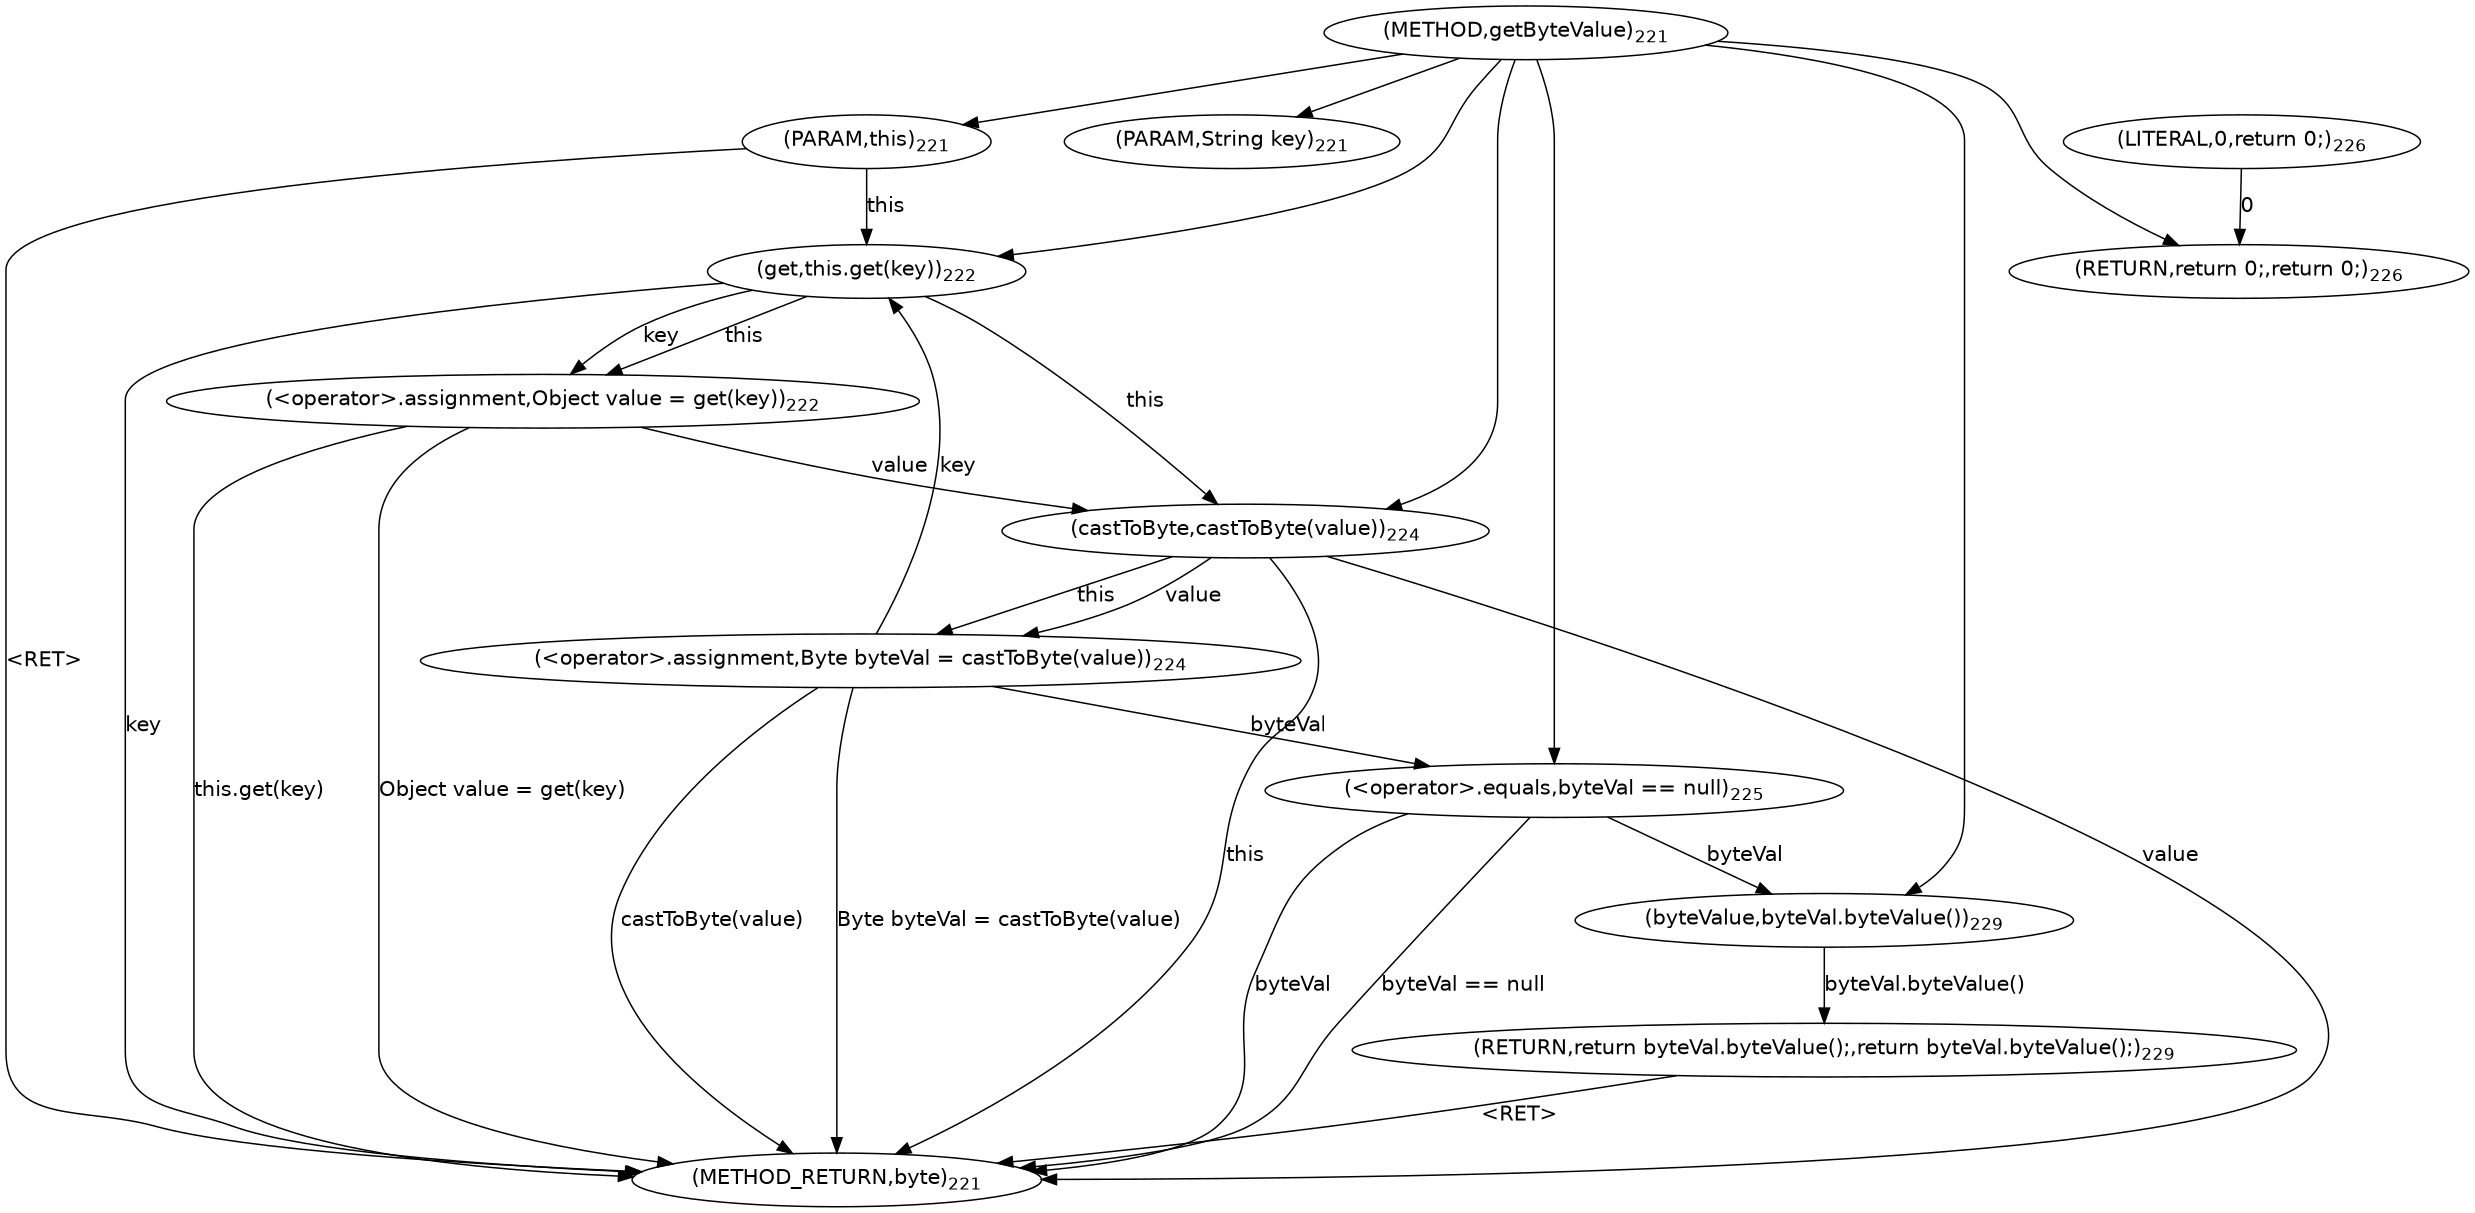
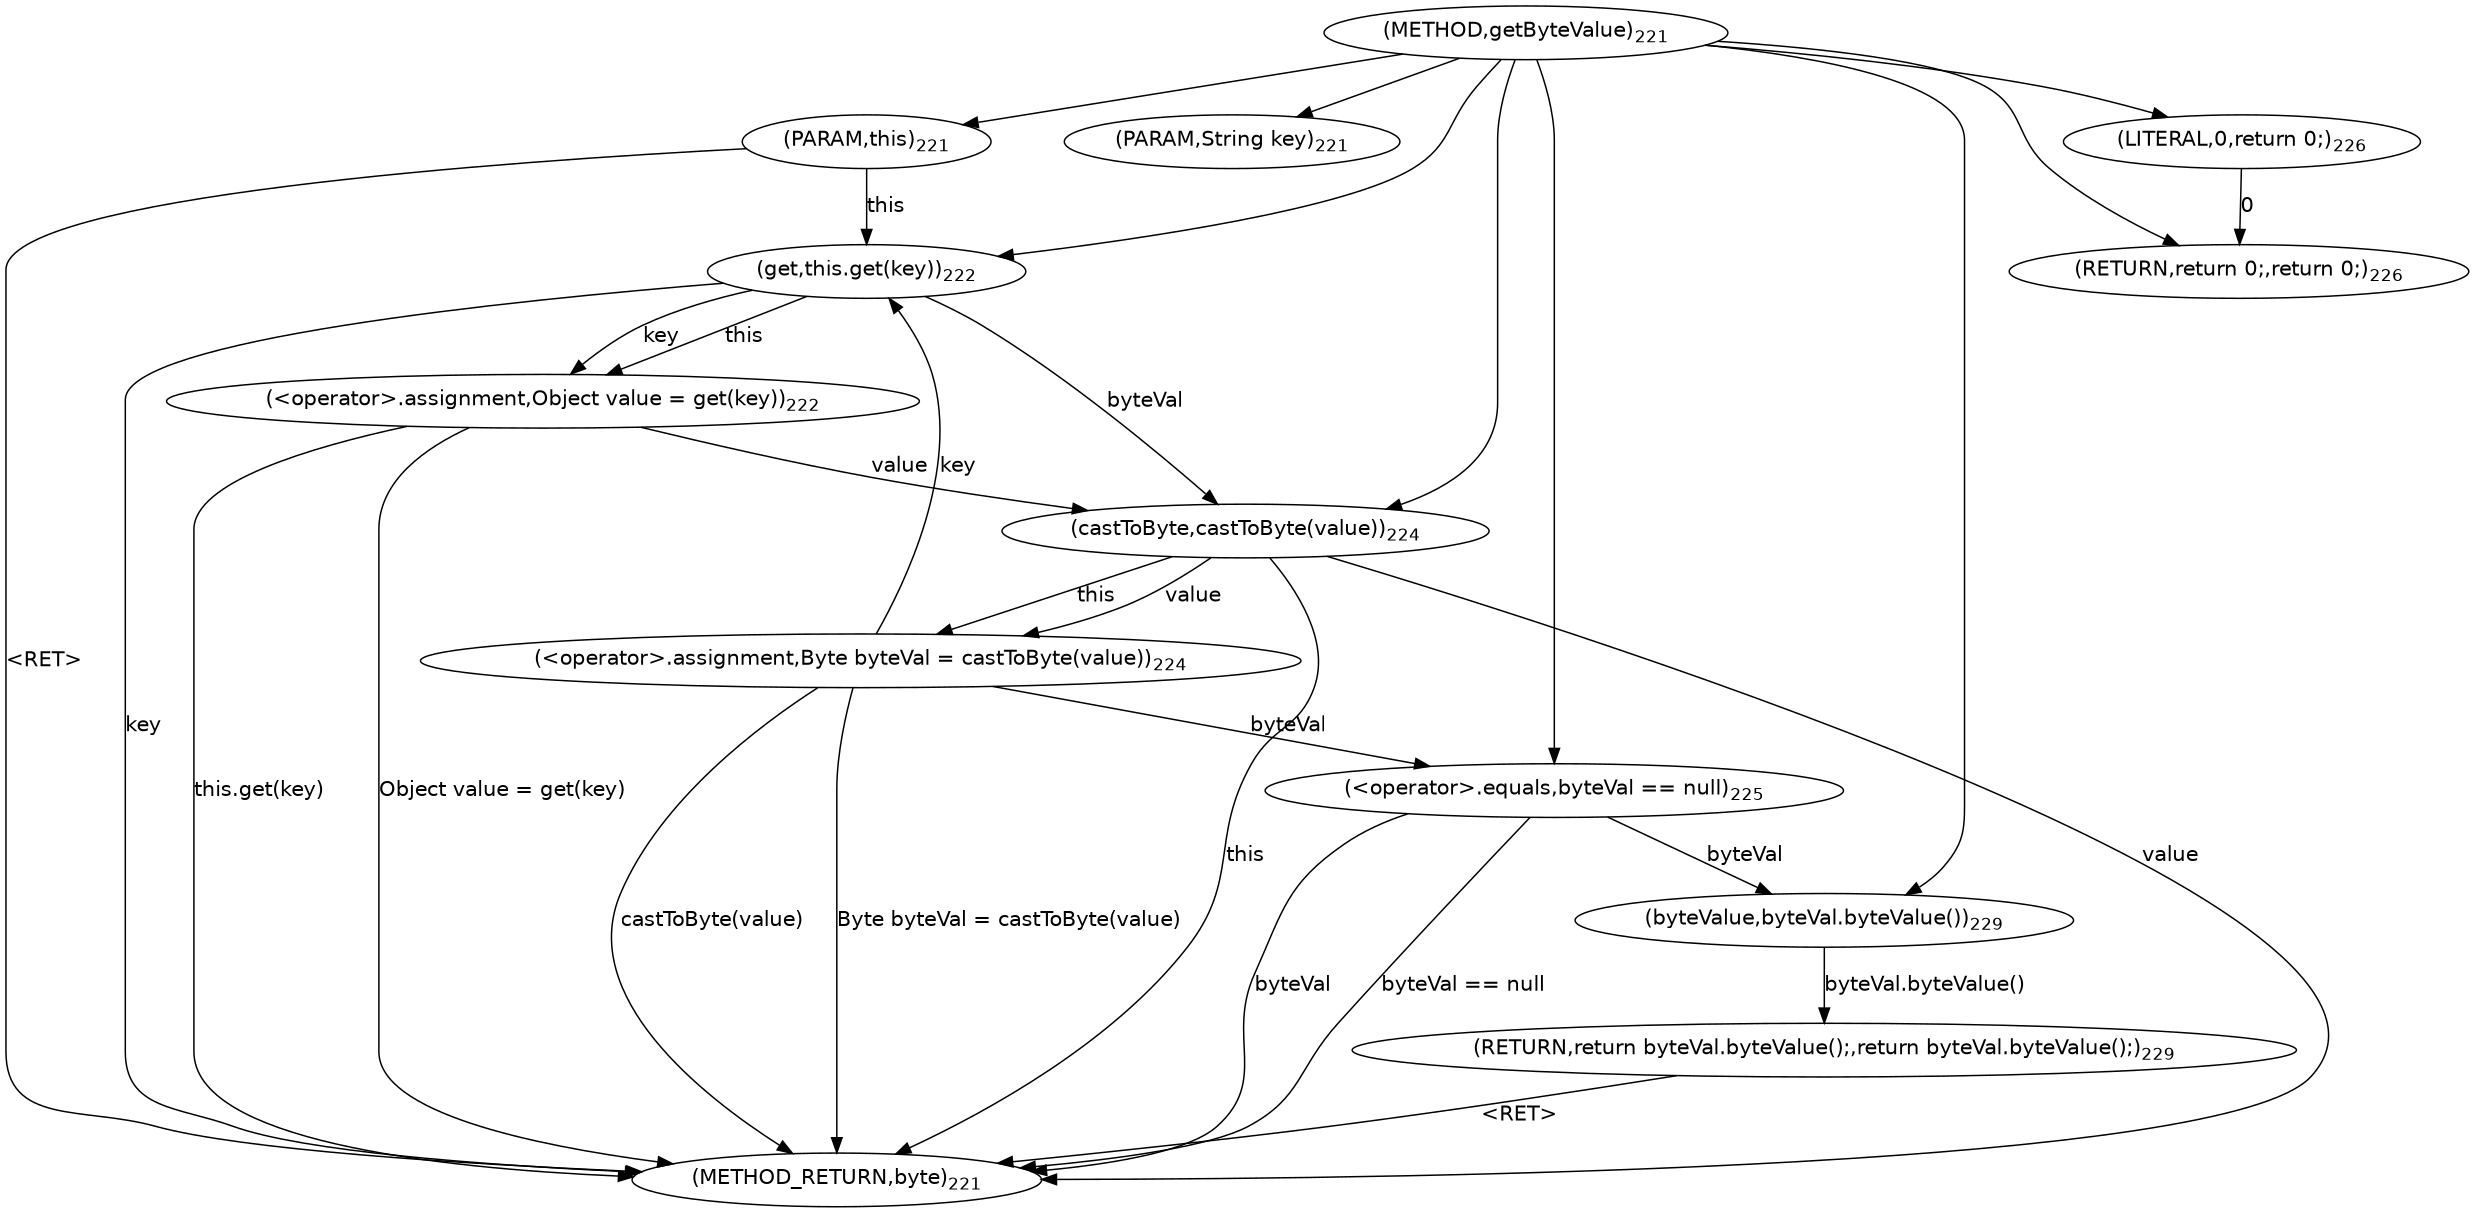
edge "(METHOD,getByteValue)" -> "(LITERAL,0,return 0;)": added
edge "(get,this.get(key))" -> "(castToByte,castToByte(value))": label "this" -> "byteVal"
